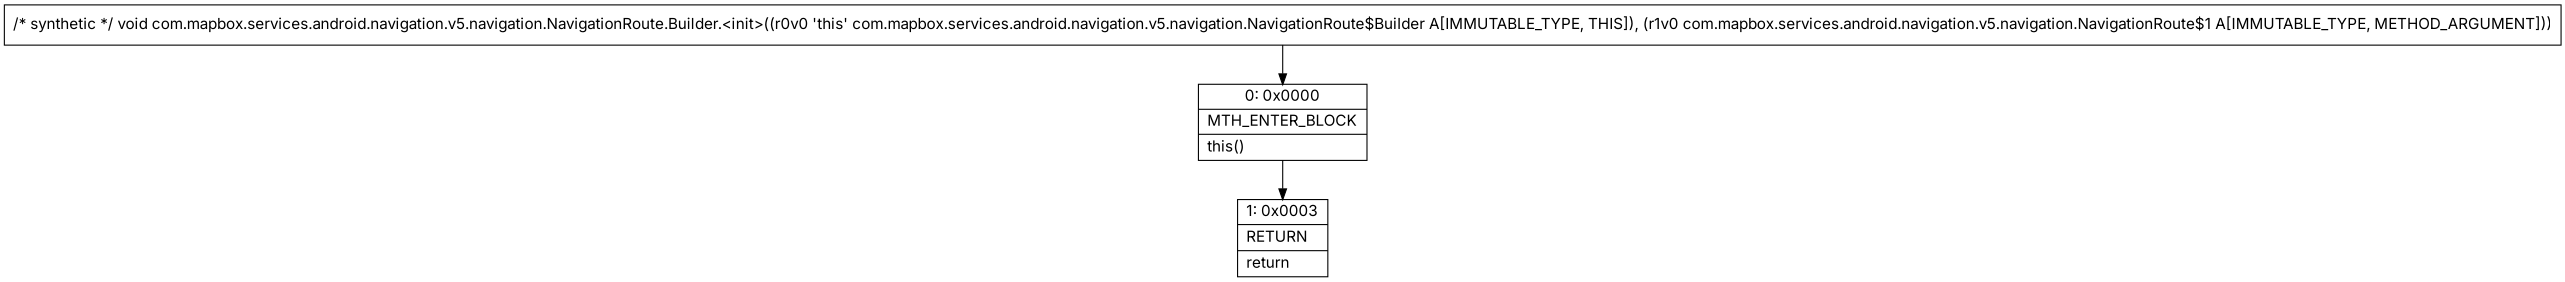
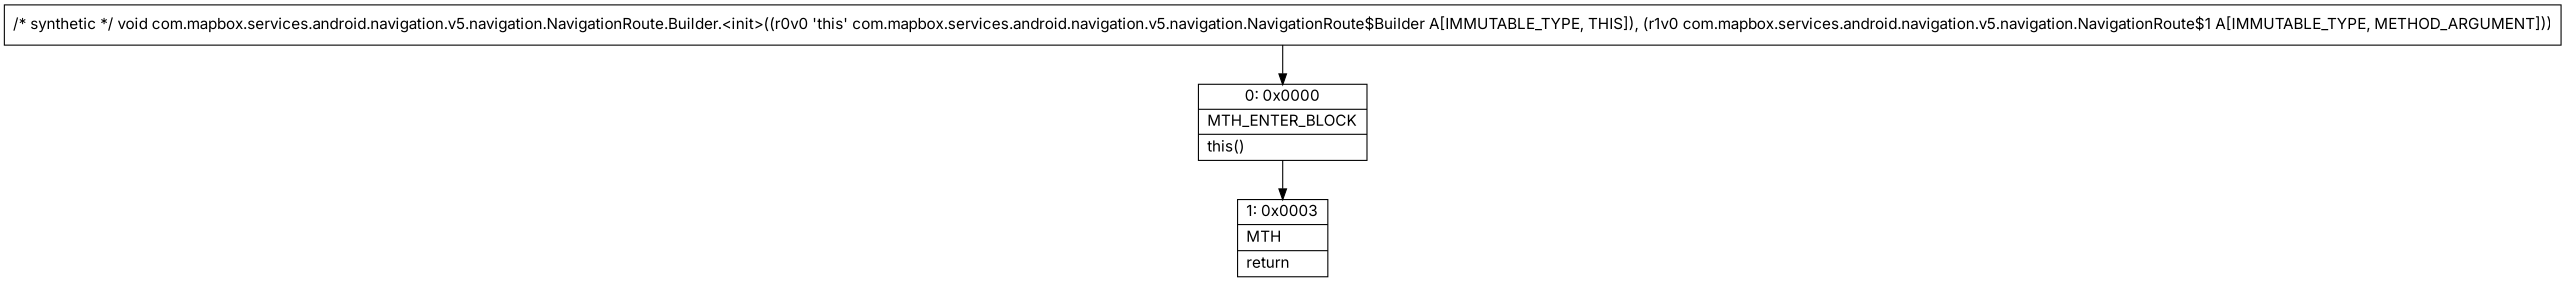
node "1: 0x0003": text "RETURN" -> "MTH"
